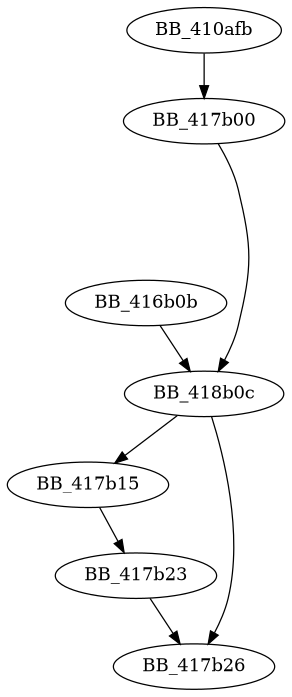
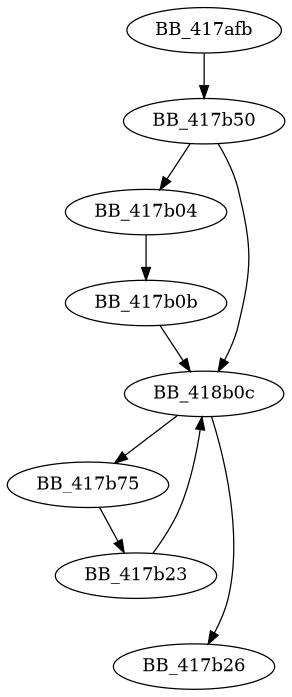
node "BB_410afb": label "BB_410afb" -> "BB_417afb"
node "BB_417b00": label "BB_417b00" -> "BB_417b50"
node "BB_417b04": added
node "BB_416b0b": label "BB_416b0b" -> "BB_417b0b"
node "BB_417b15": label "BB_417b15" -> "BB_417b75"
edge "BB_417b23" -> "BB_417b26": now "BB_417b23" -> "BB_418b0c"
